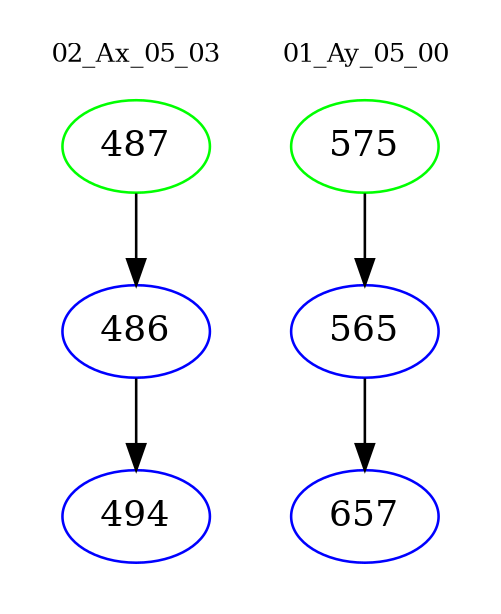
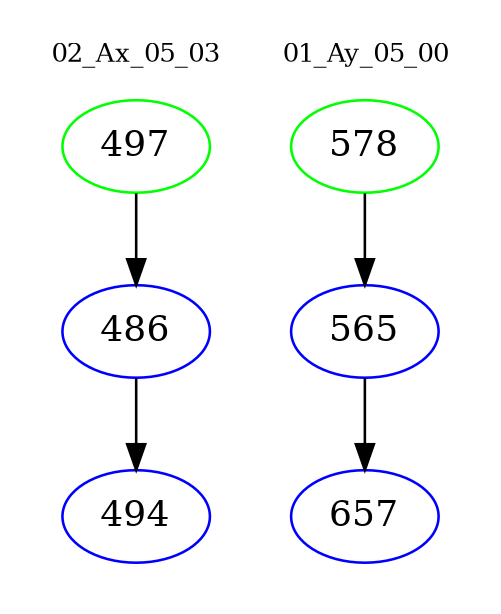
node "487": label "487" -> "497"
node "575": label "575" -> "578"
